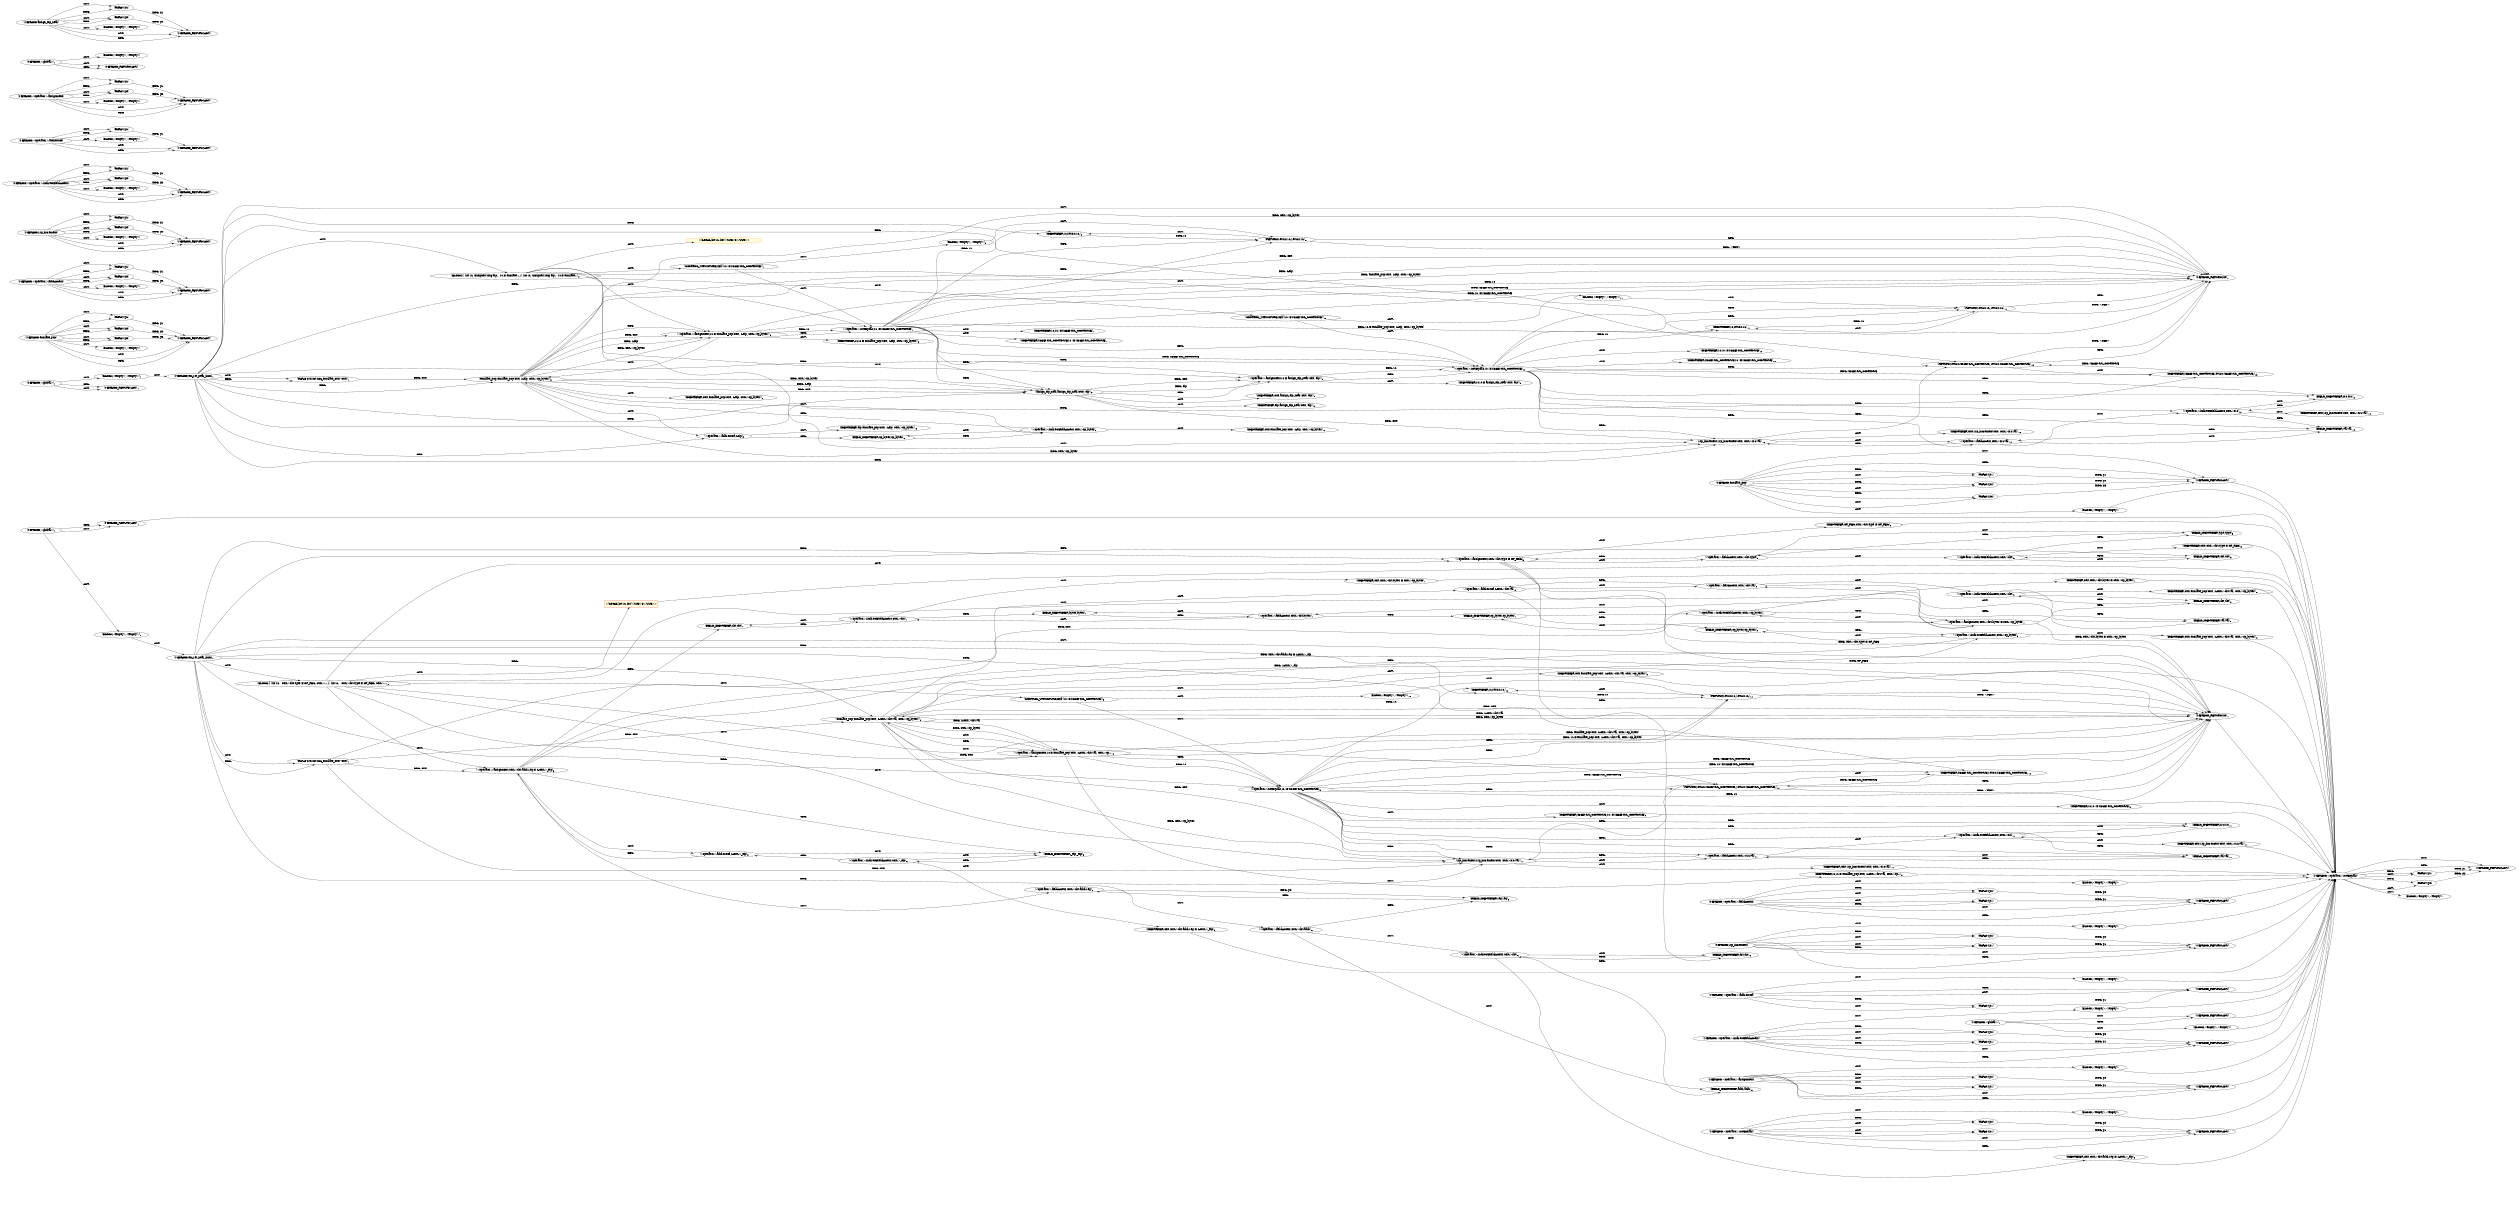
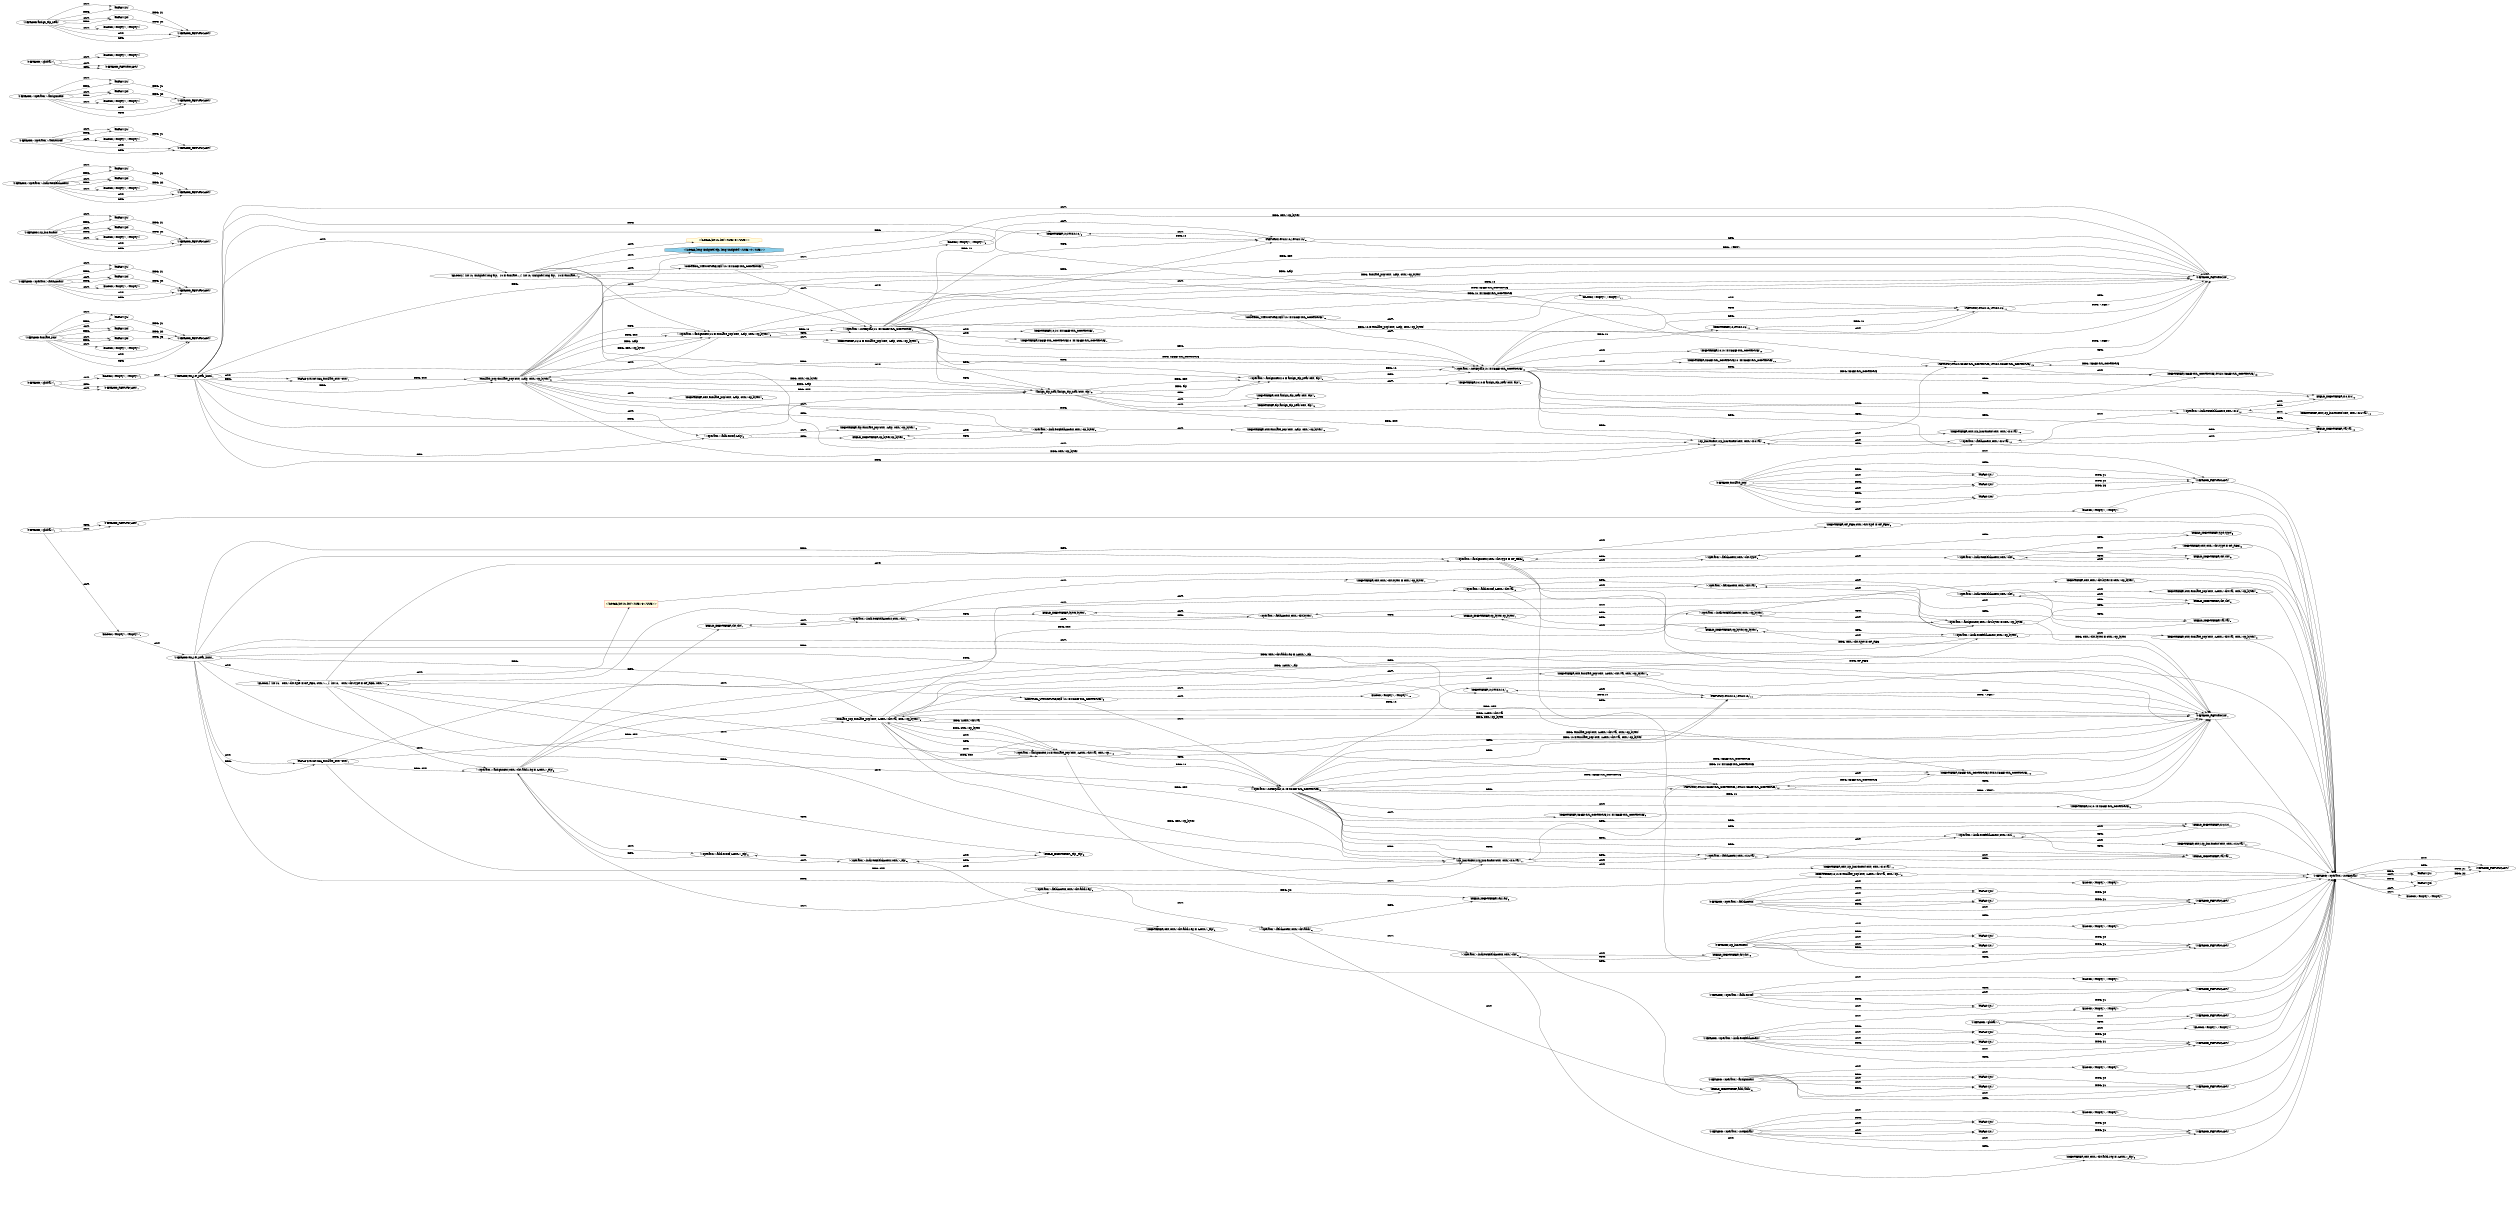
node "<(LOCAL,long unsigned eip: long unsigned)<SUB>4</SUB>>": added
edge "(<operator>.fieldAccess,ctxt->dst.type)" -> "(FIELD_IDENTIFIER,type,type)": removed, label "AST:"
edge "(<operator>.addressOf,&ctxt->_eip)" -> "(FIELD_IDENTIFIER,_eip,_eip)": now "(<operator>.addressOf,&ctxt->_eip)" -> "(<operator>.indirectFieldAccess,ctxt->_eip)"
edge "(FIELD_IDENTIFIER,reg,reg)" -> "(<operator>.fieldAccess,ctxt->dst.addr.reg)": removed, label "CFG:"
